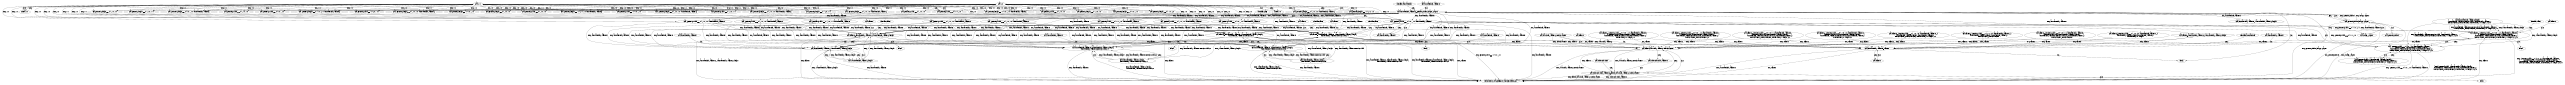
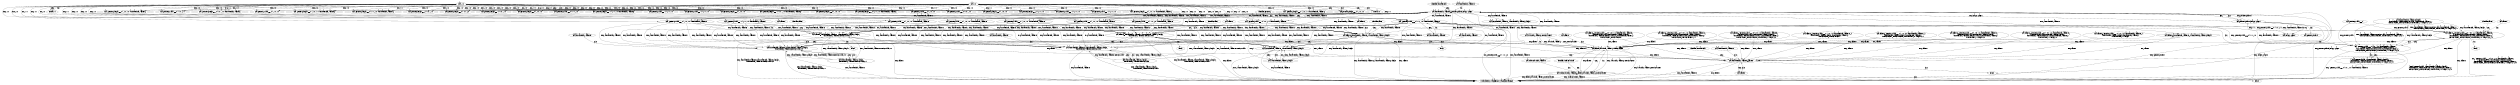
node "(Identifier,page)": label "(Identifier,page)" -> "(Identifier,geometry)"
node "(Call,geometry.width == 0)": added
edge "(Call,image->page.x)" -> "(Call,geometry_info.xi-image->page.x)": label "AST: " -> "DDG: 1.0"
edge "(Call,offset.x-draw_info->affine.ry*metrics.ascent)" -> "(Call,annotate_info->affine.tx=offset.x)": added, label "DDG: offset.x"
node "(Call,undercolor_info)": label "(Call,undercolor_info)" -> "(Identifier,undercolor_info)"
